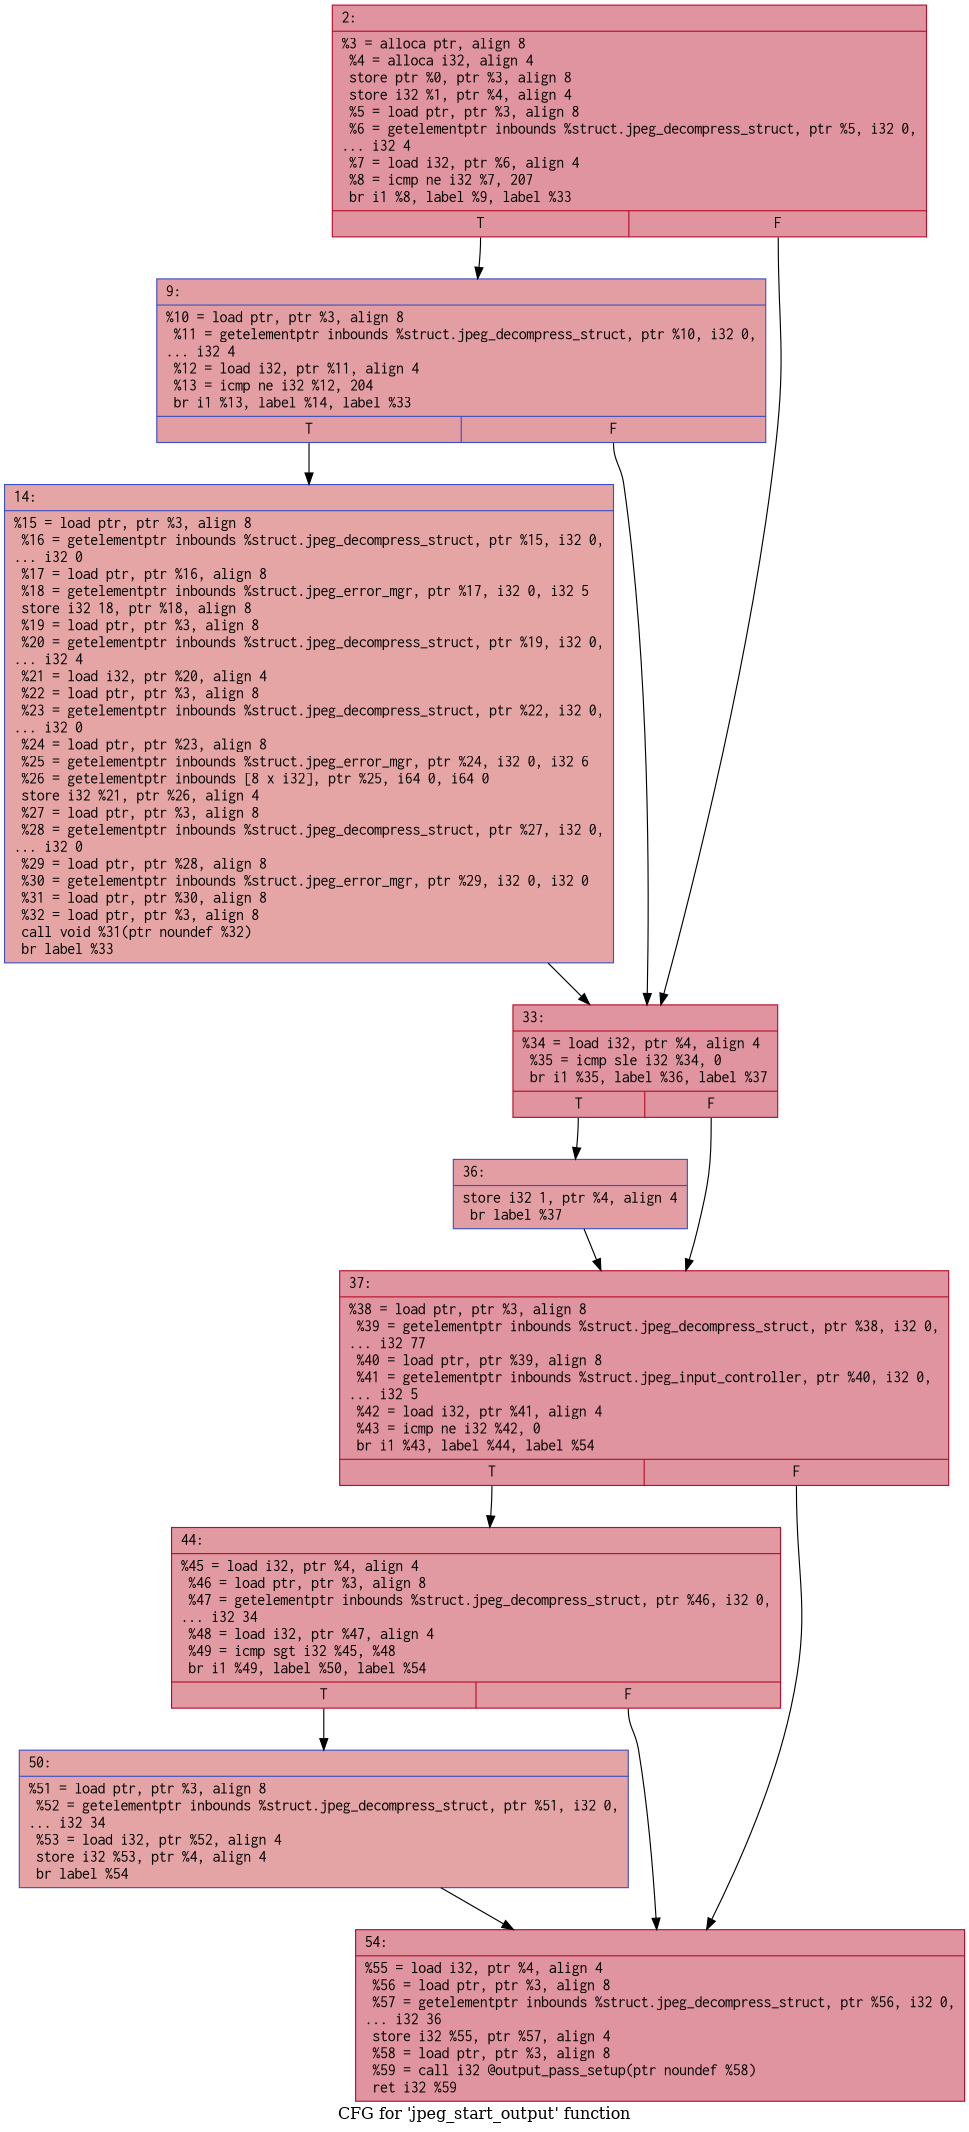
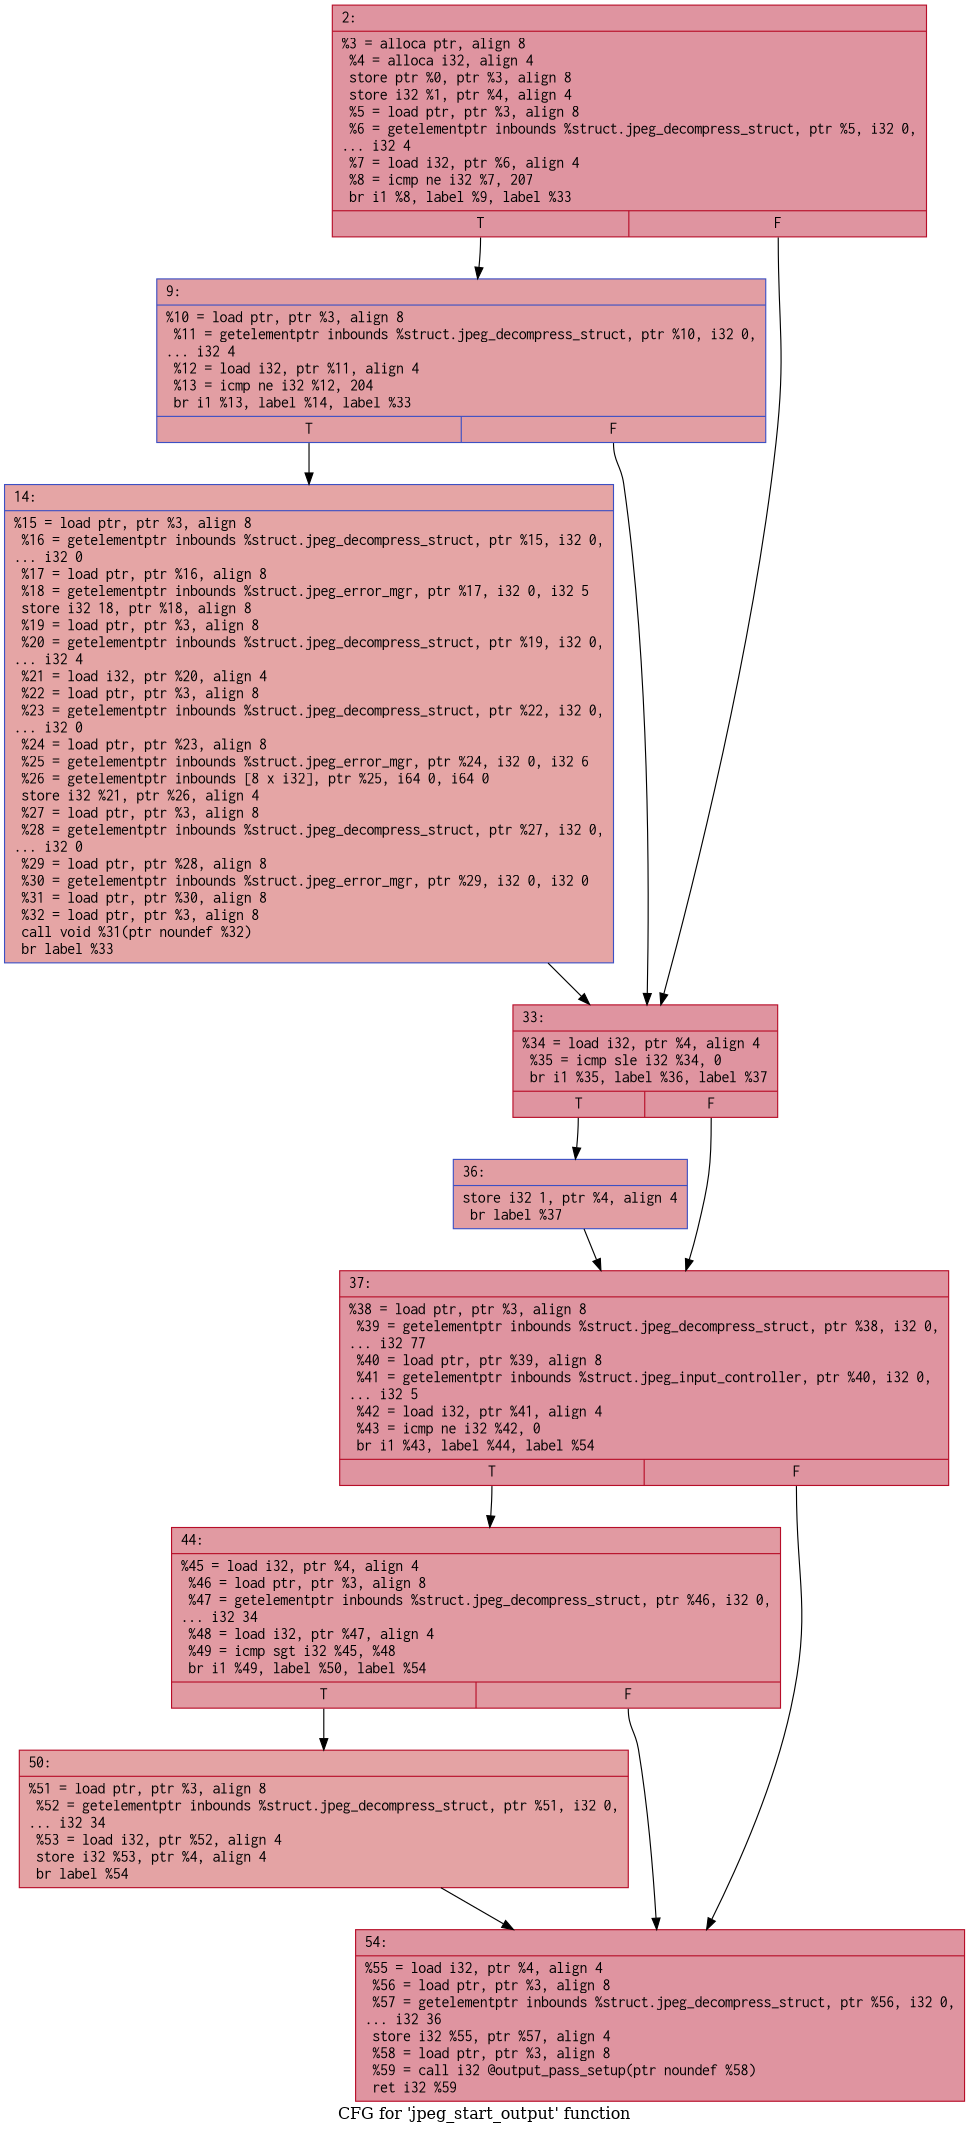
node "50:": color #3d50c3ff -> #b70d28ff
